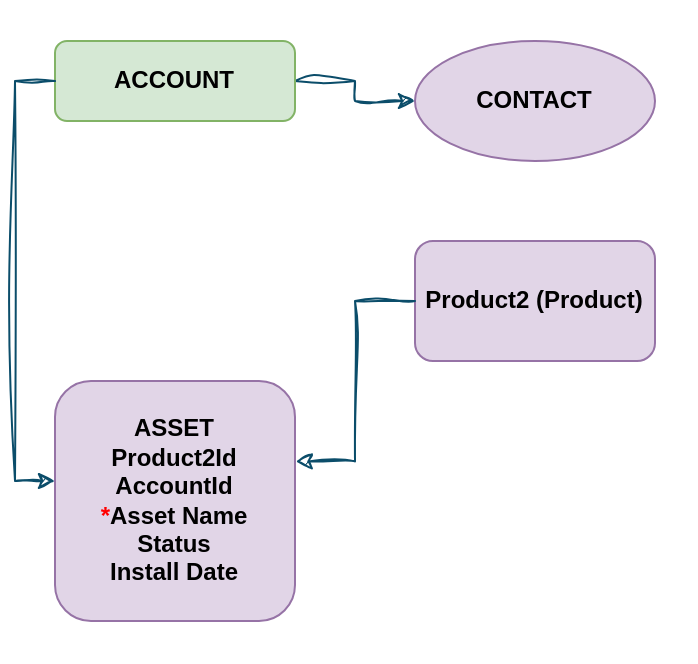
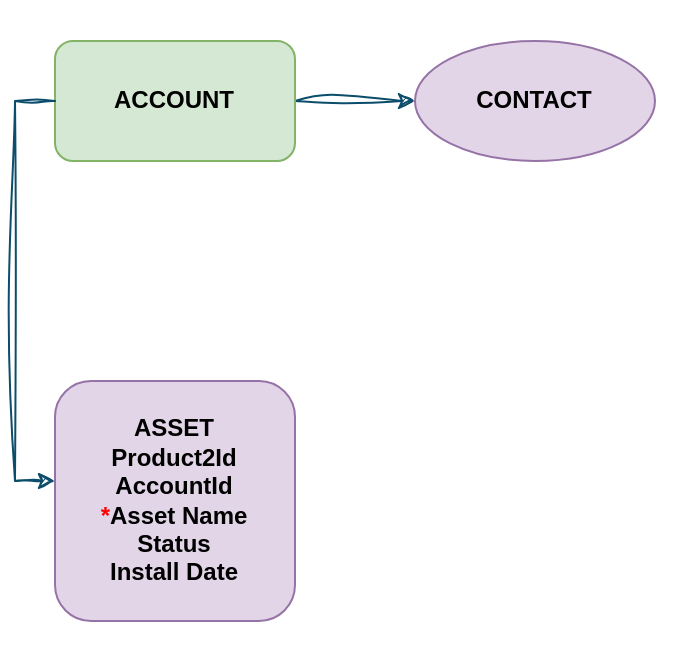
node "ACCOUNT": size 240x80 -> 240x120
node "Product2 (Product)": removed
edge "Product2 (Product)" -> "ASSET Product2Id AccountId *Asset Name Status Install Date": removed
